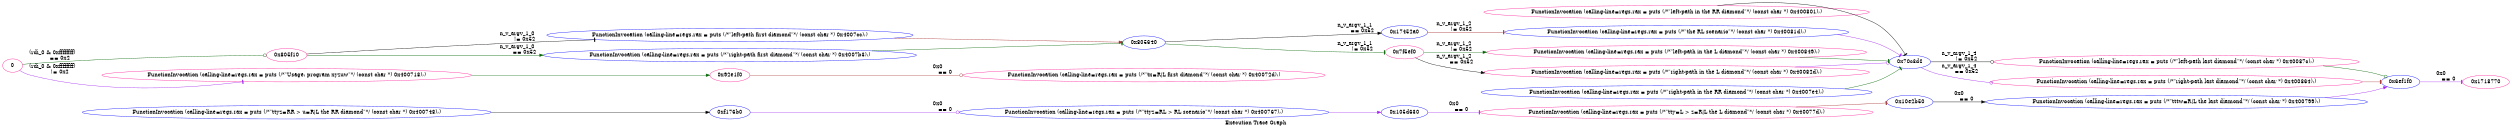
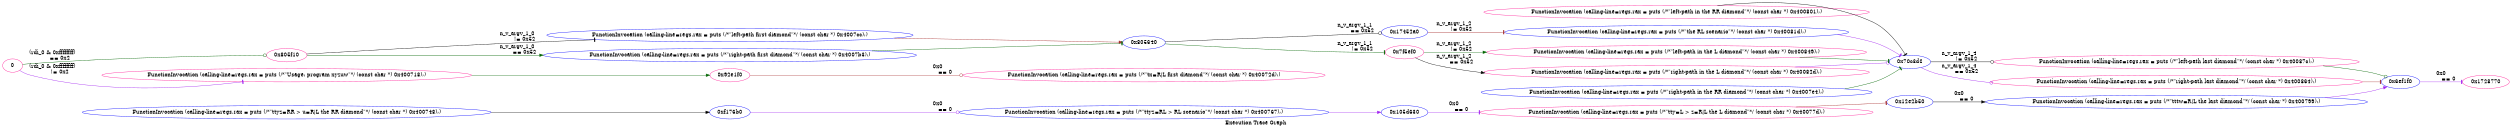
edge "0x805640" -> "0x17452a0": arrowhead normal -> odot
node "0x1718770": label "0x1718770" -> "0x1728770"
node "0x10e2b50": label "0x10e2b50" -> "0x12e2b50"
